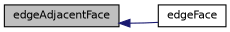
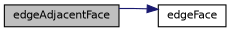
edge "edgeFace" -> "edgeAdjacentFace": reversed
